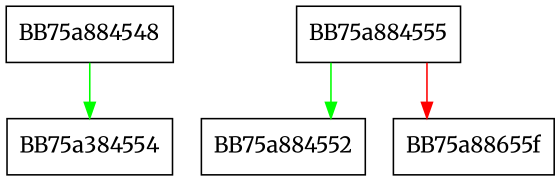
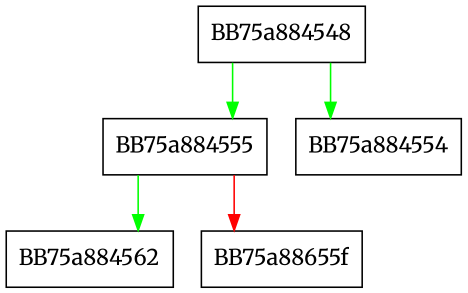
edge "BB75a884548" -> "BB75a884555": added
node "BB75a384554": label "BB75a384554" -> "BB75a884554"
node "BB75a884552": label "BB75a884552" -> "BB75a884562"
